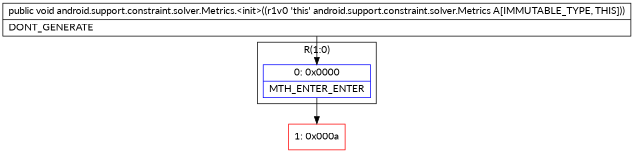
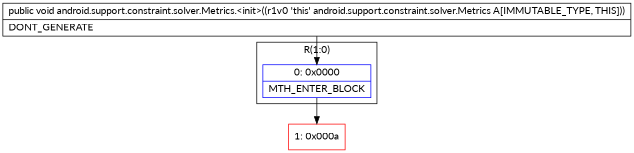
node "0: 0x0000": text "MTH_ENTER_ENTER" -> "MTH_ENTER_BLOCK"
